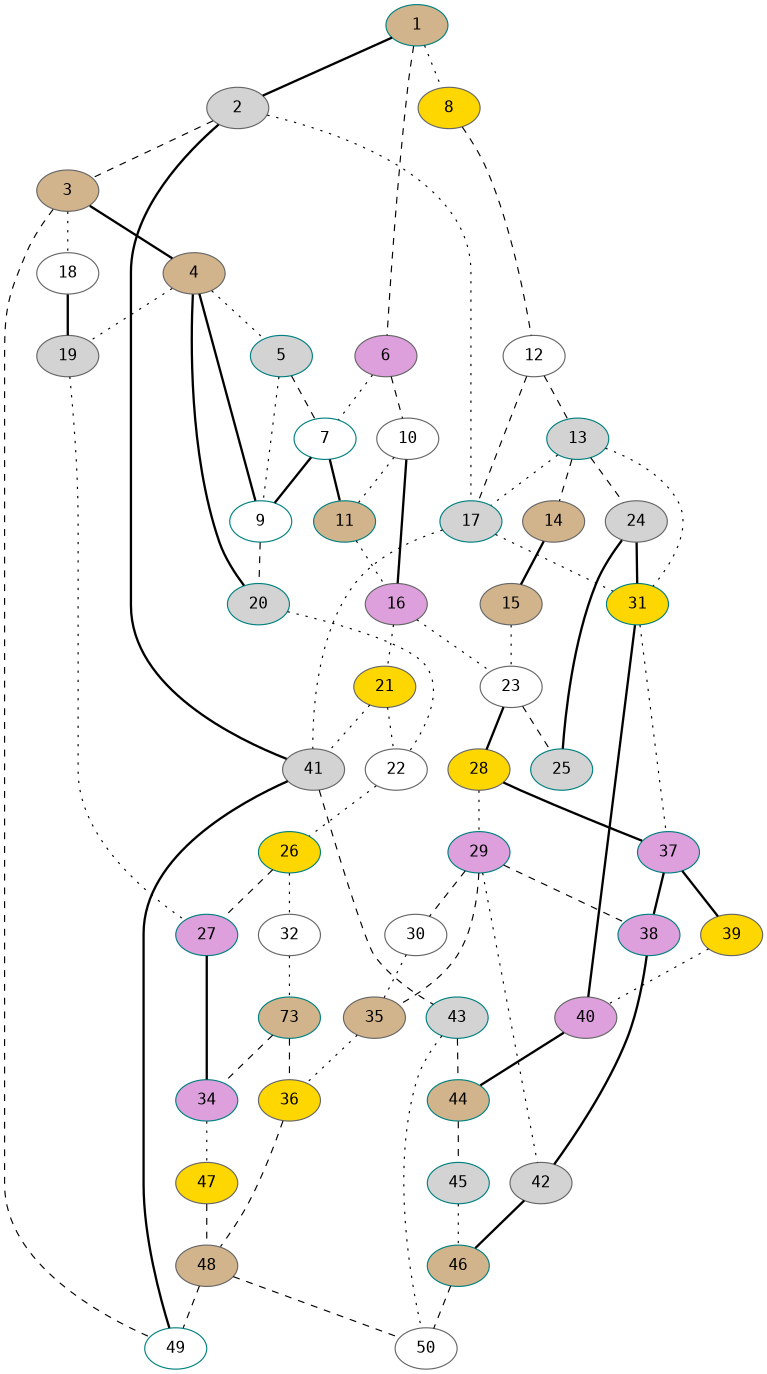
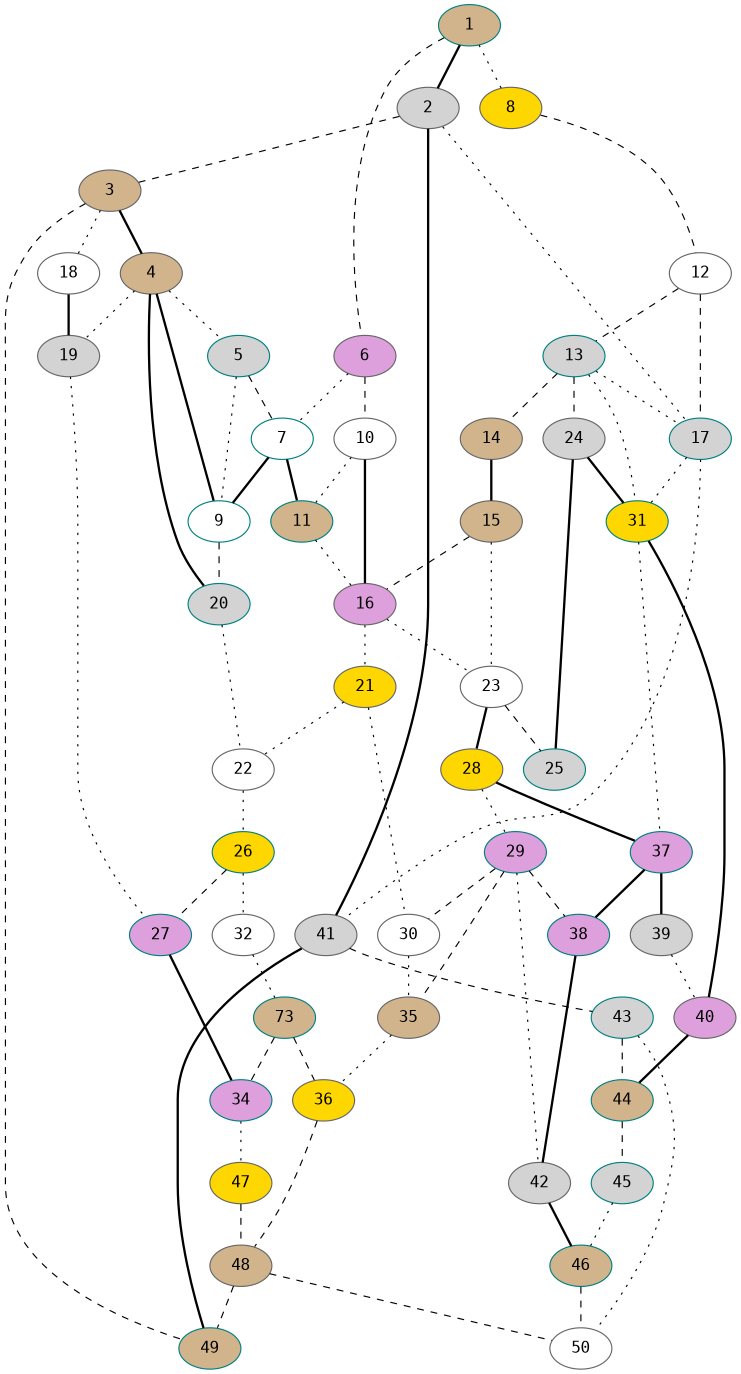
edge "15" -- "16": added
edge "21" -- "41": now "21" -- "30"
node "39": fillcolor gold -> lightgrey
node "49": fillcolor white -> tan
